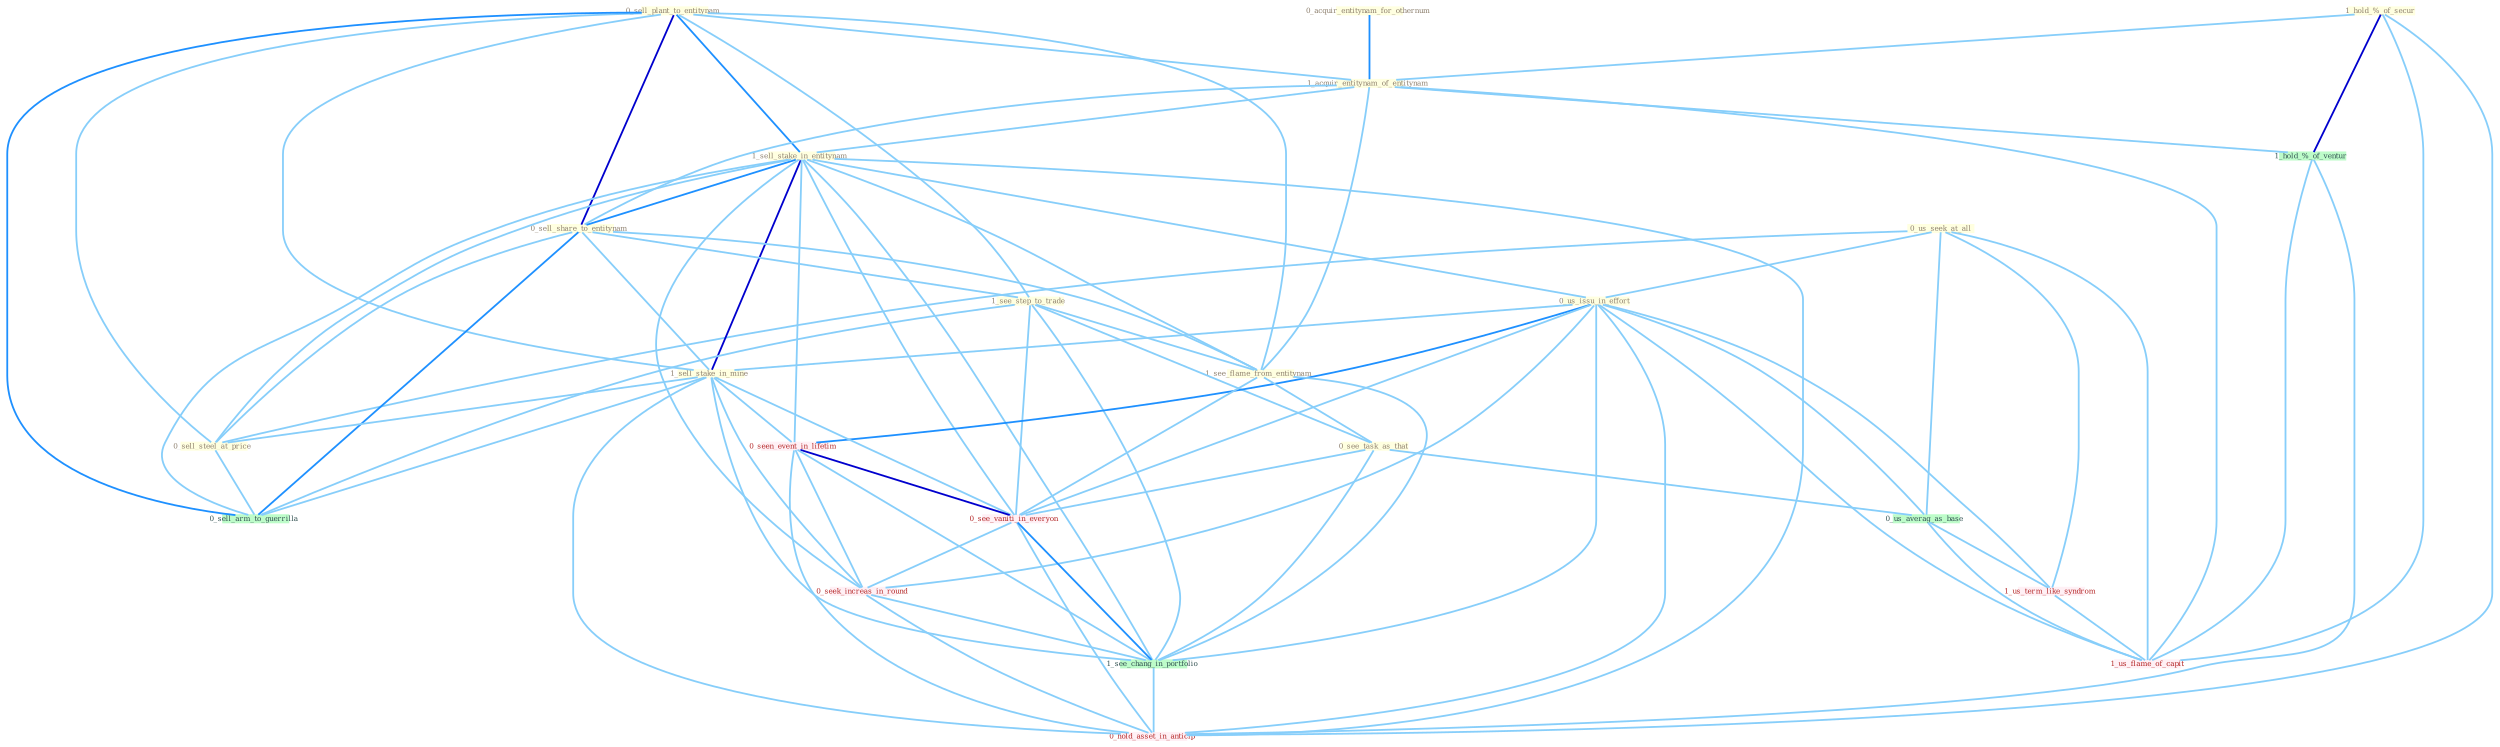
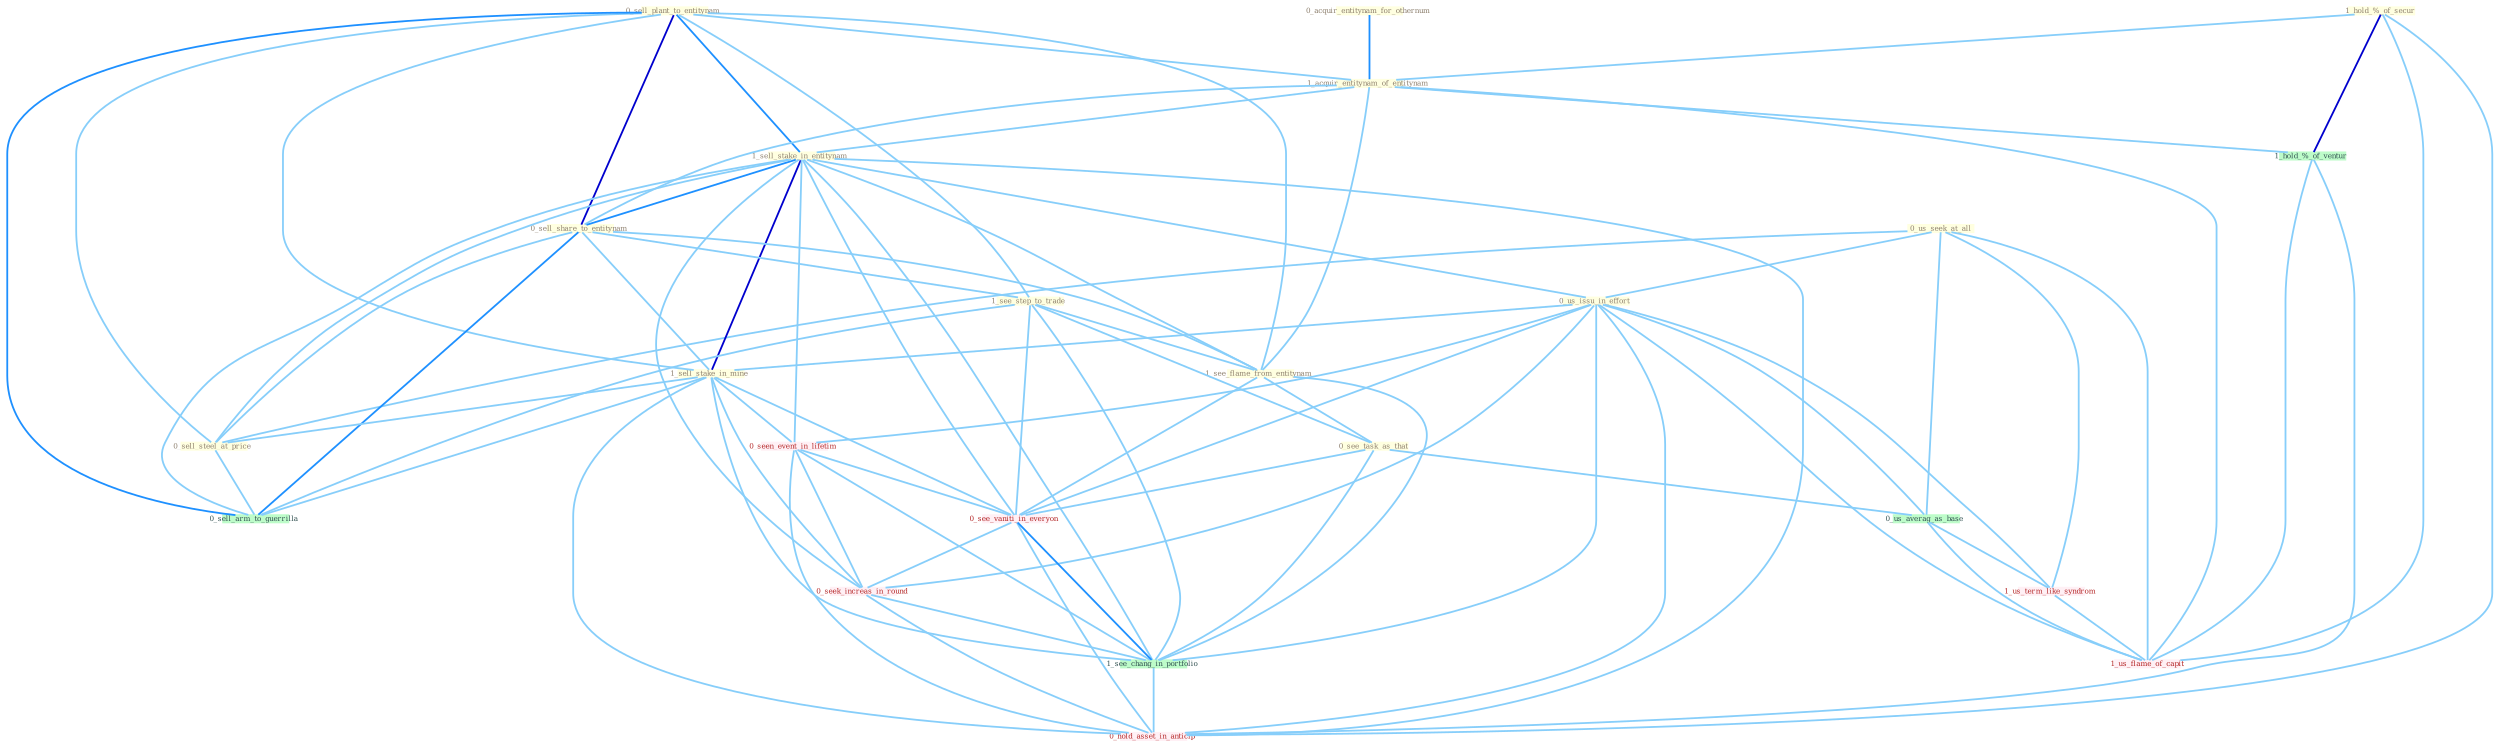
edge "0_us_issu_in_effort" -- "0_seen_event_in_lifetim": color #1e90ff -> #87cefa
edge "0_seen_event_in_lifetim" -- "0_see_vaniti_in_everyon": color #0000cd -> #87cefa
